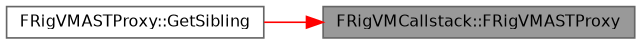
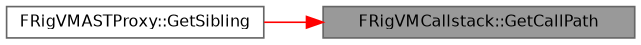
node "FRigVMCallstack::FRigVMASTProxy": label "FRigVMCallstack::FRigVMASTProxy" -> "FRigVMCallstack::GetCallPath"
